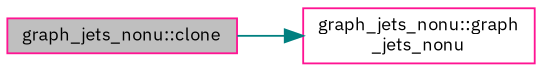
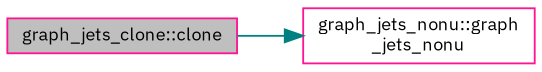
node "graph_jets_nonu::clone": label "graph_jets_nonu::clone" -> "graph_jets_clone::clone"
